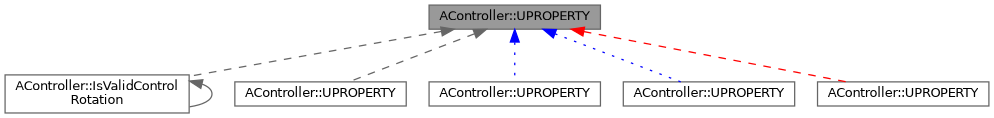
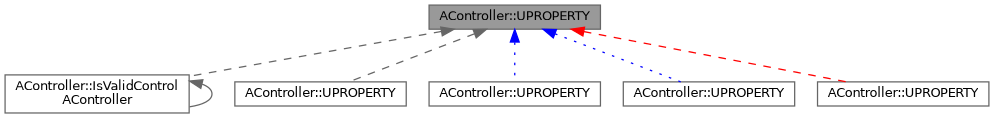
node "AController::IsValidControl Rotation": label "AController::IsValidControl Rotation" -> "AController::IsValidControl AController"
